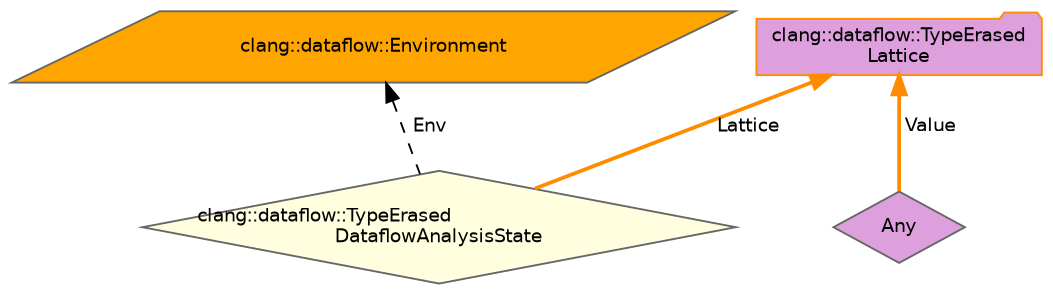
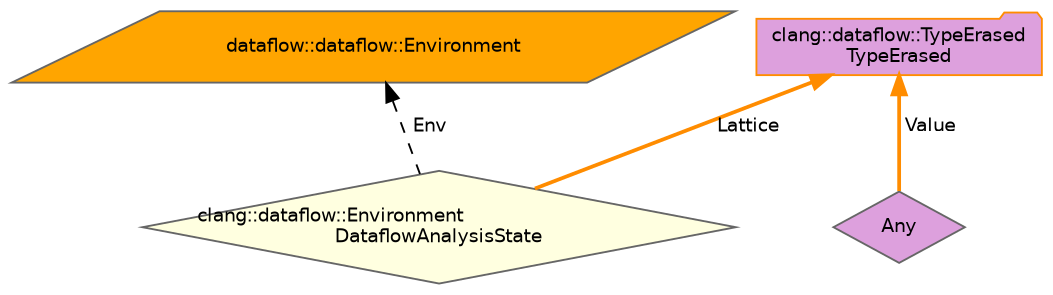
node "clang::dataflow::Environment": label "clang::dataflow::Environment" -> "dataflow::dataflow::Environment"
node "clang::dataflow::TypeErased Lattice": label "clang::dataflow::TypeErased Lattice" -> "clang::dataflow::TypeErased TypeErased"
node "clang::dataflow::TypeErased DataflowAnalysisState": label "clang::dataflow::TypeErased DataflowAnalysisState" -> "clang::dataflow::Environment DataflowAnalysisState"
